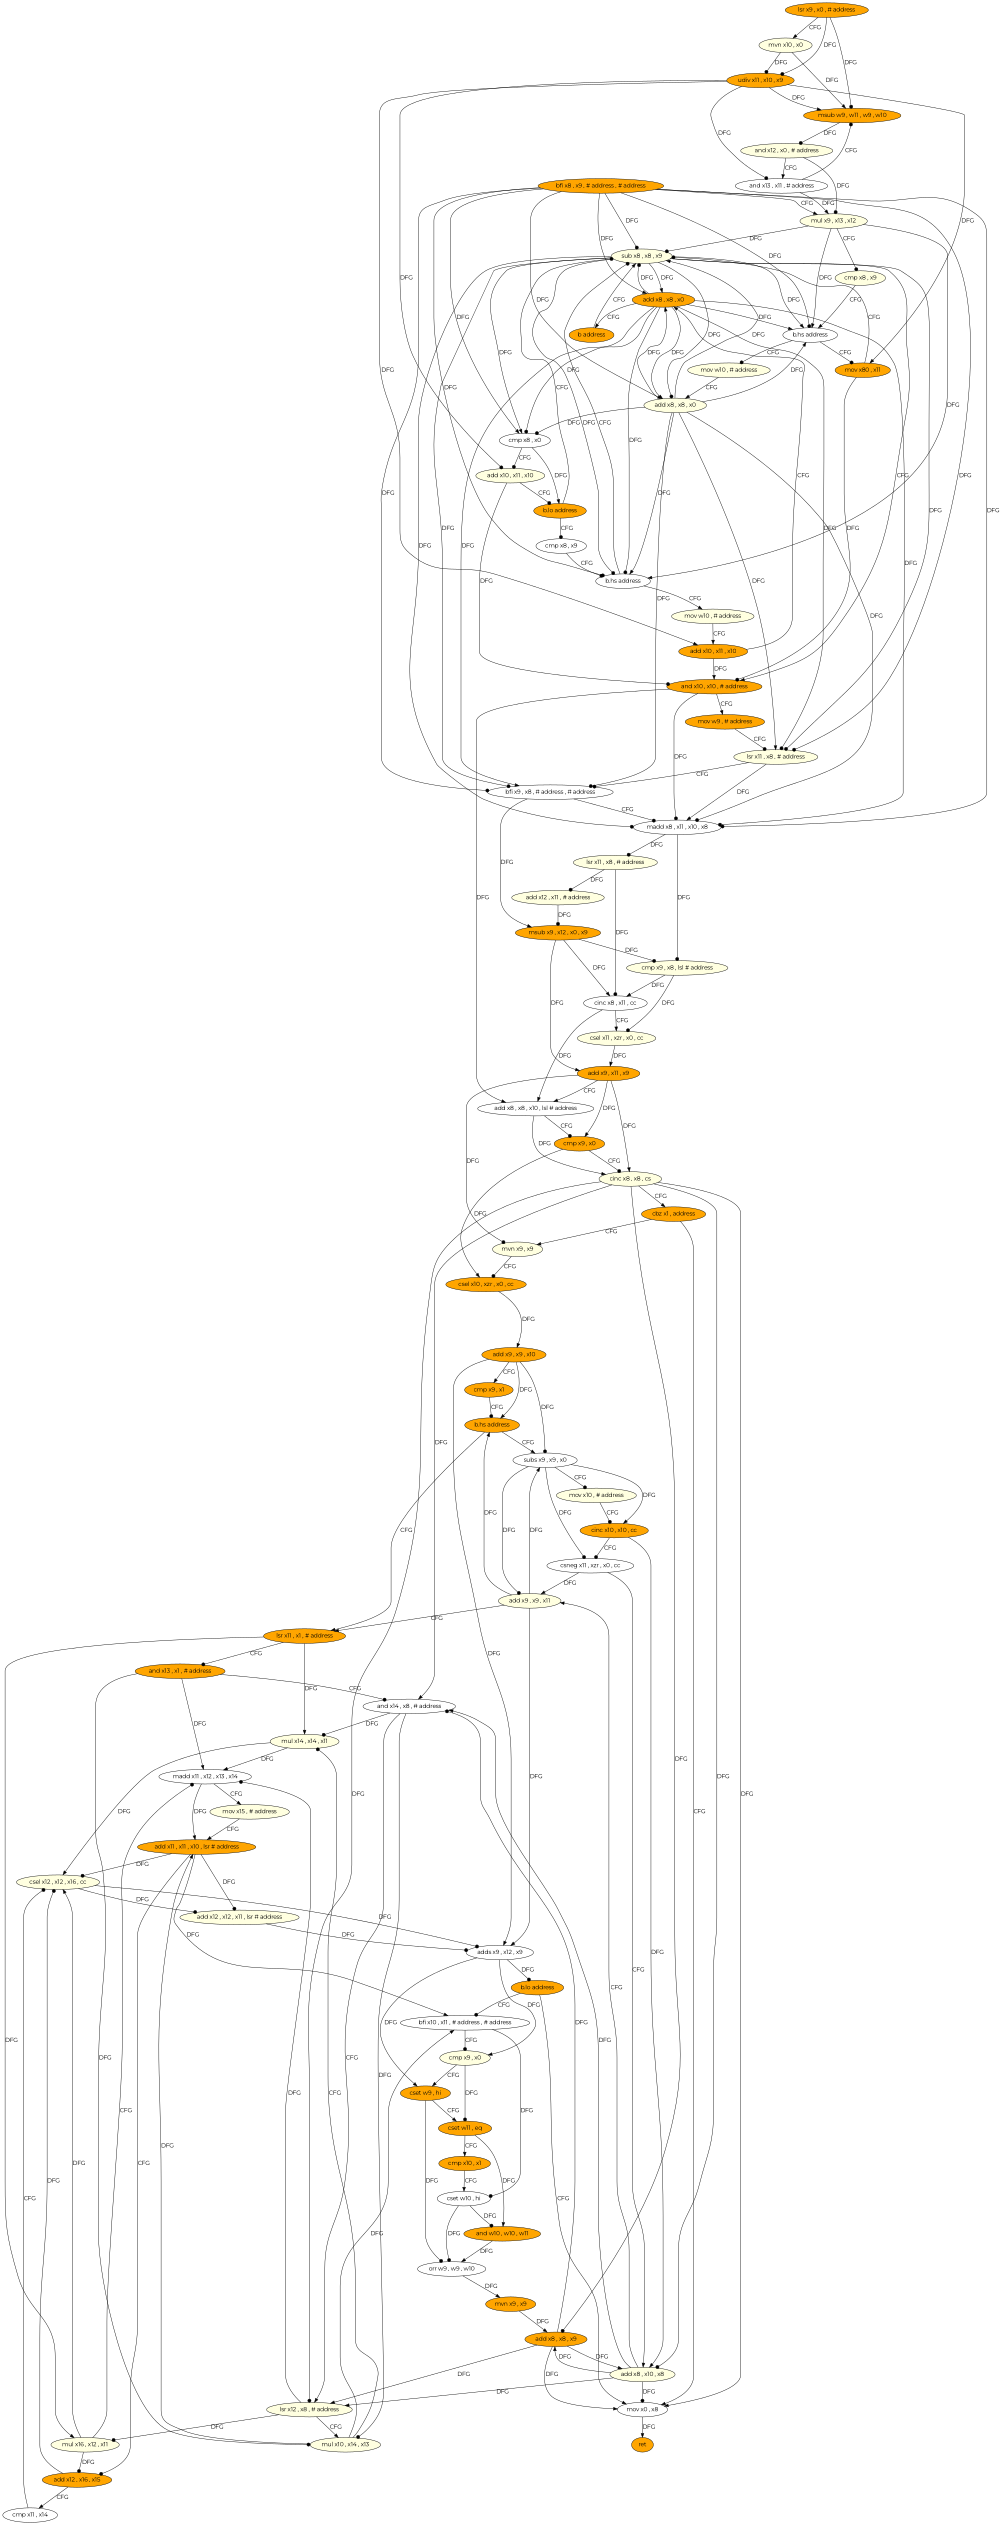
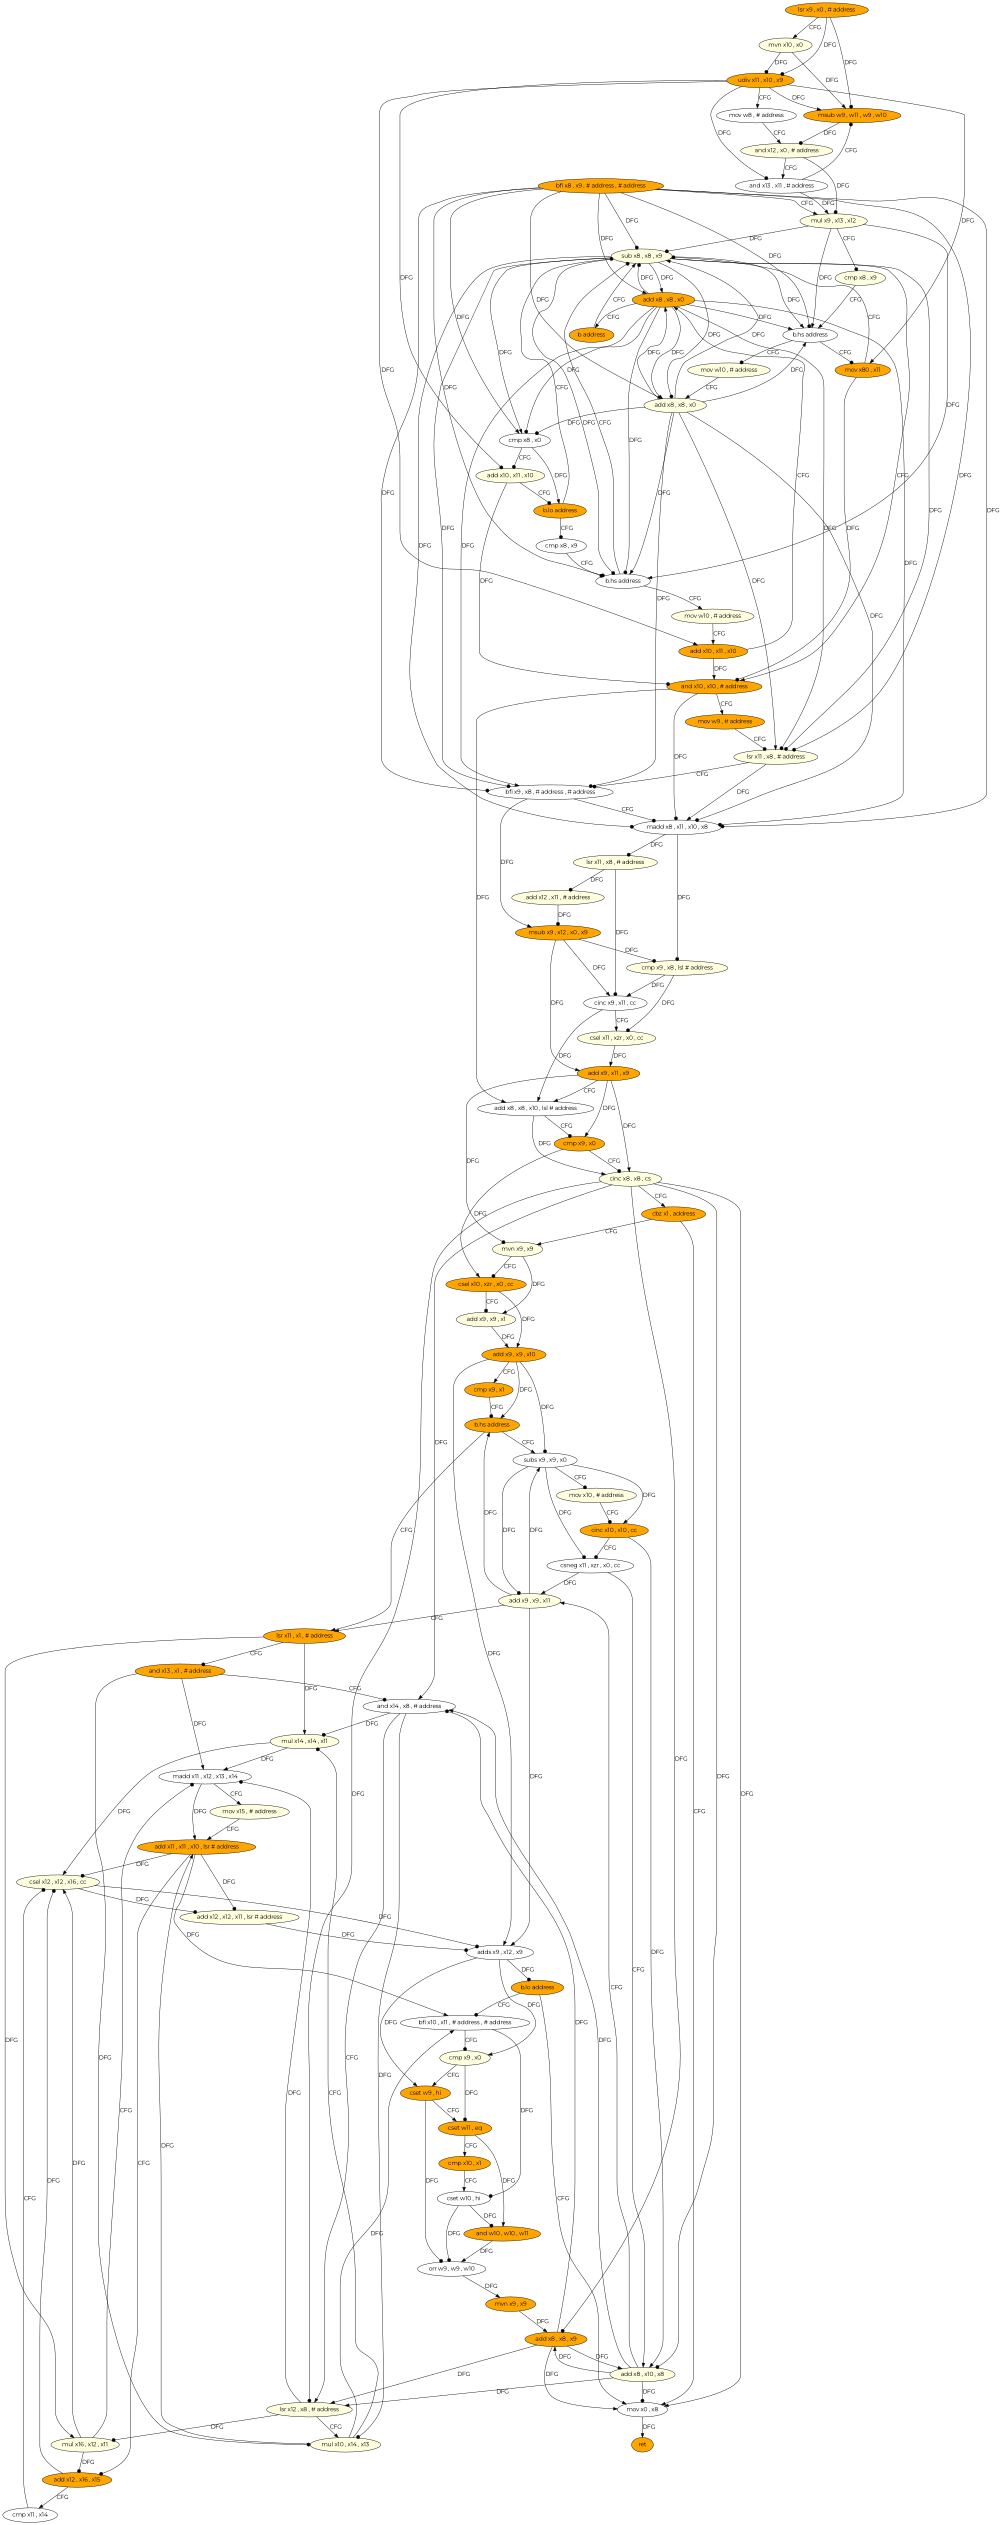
node "mov w8 , # address": added
node "cinc x8 , x11 , cc": label "cinc x8 , x11 , cc" -> "cinc x9 , x11 , cc"
node "add x9 , x9 , x1": added
